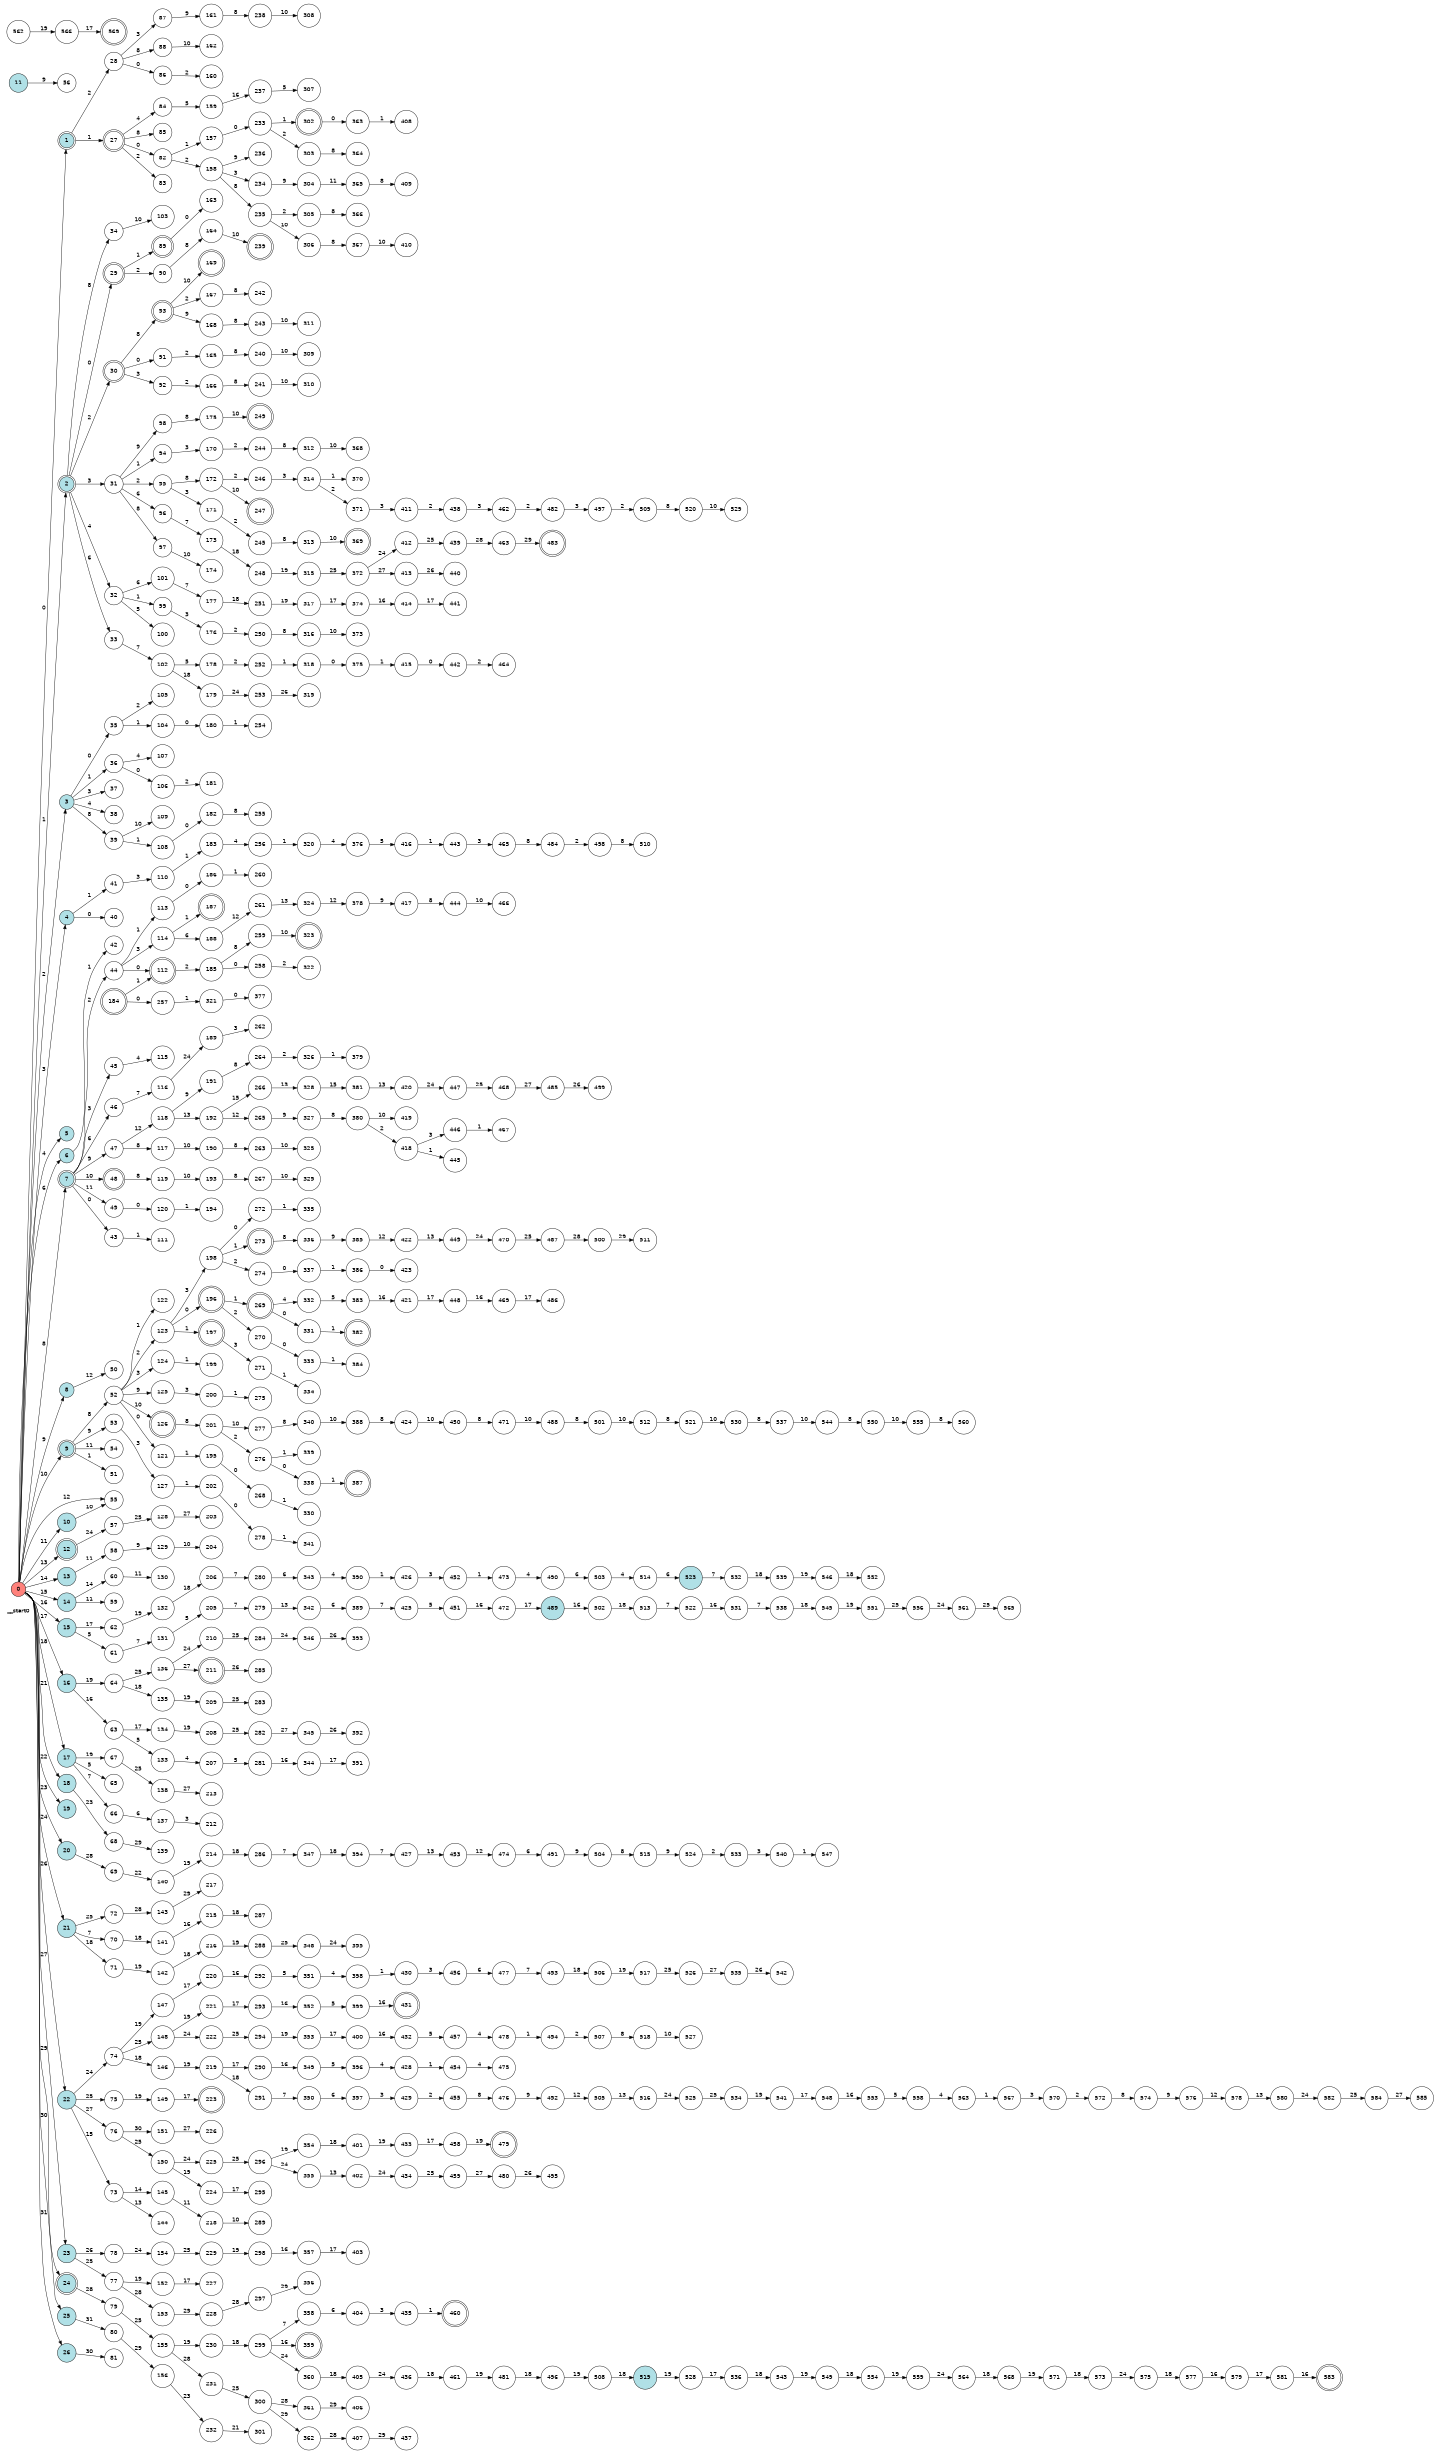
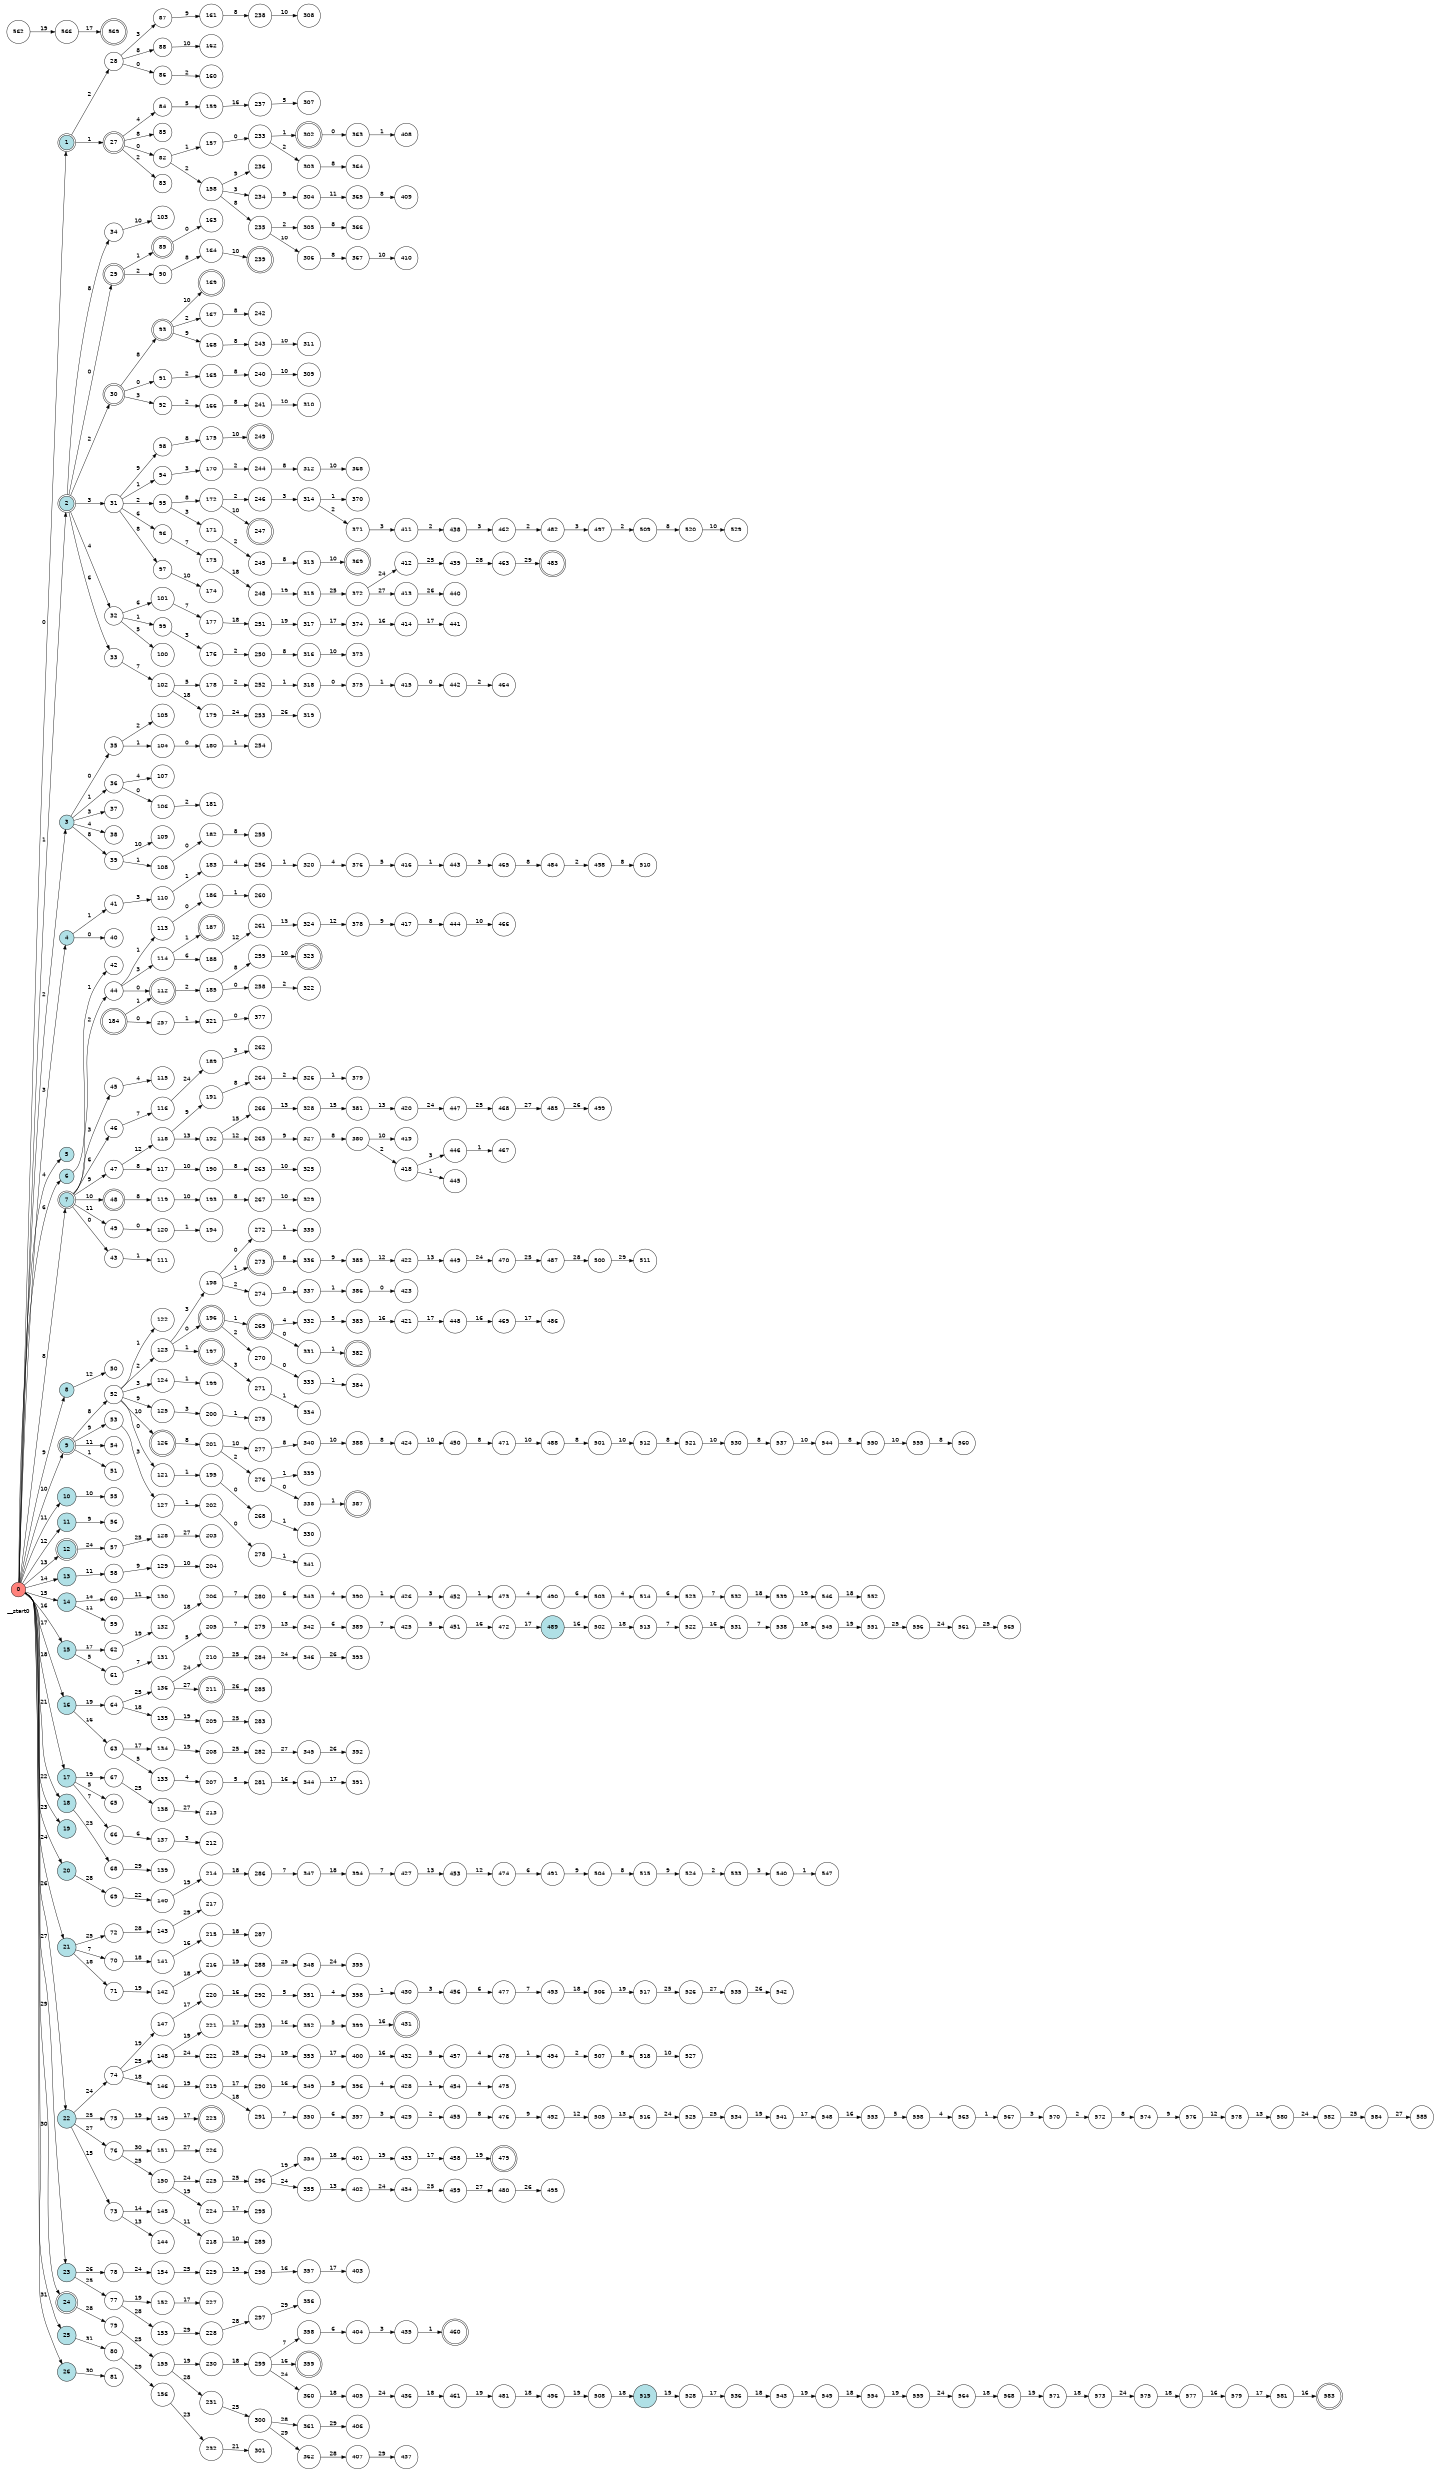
edge "0" -> "55": now "0" -> "11"
node "523": fillcolor powderblue -> white
